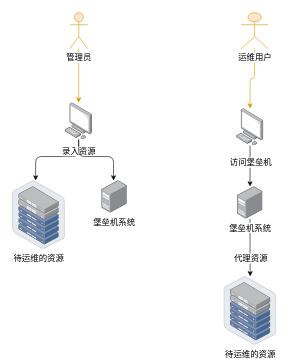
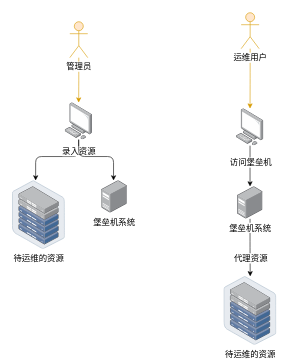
node "管理员": moved (79, 30) -> (79, 39)
node "运维用户": size 27x36 -> 18x36
